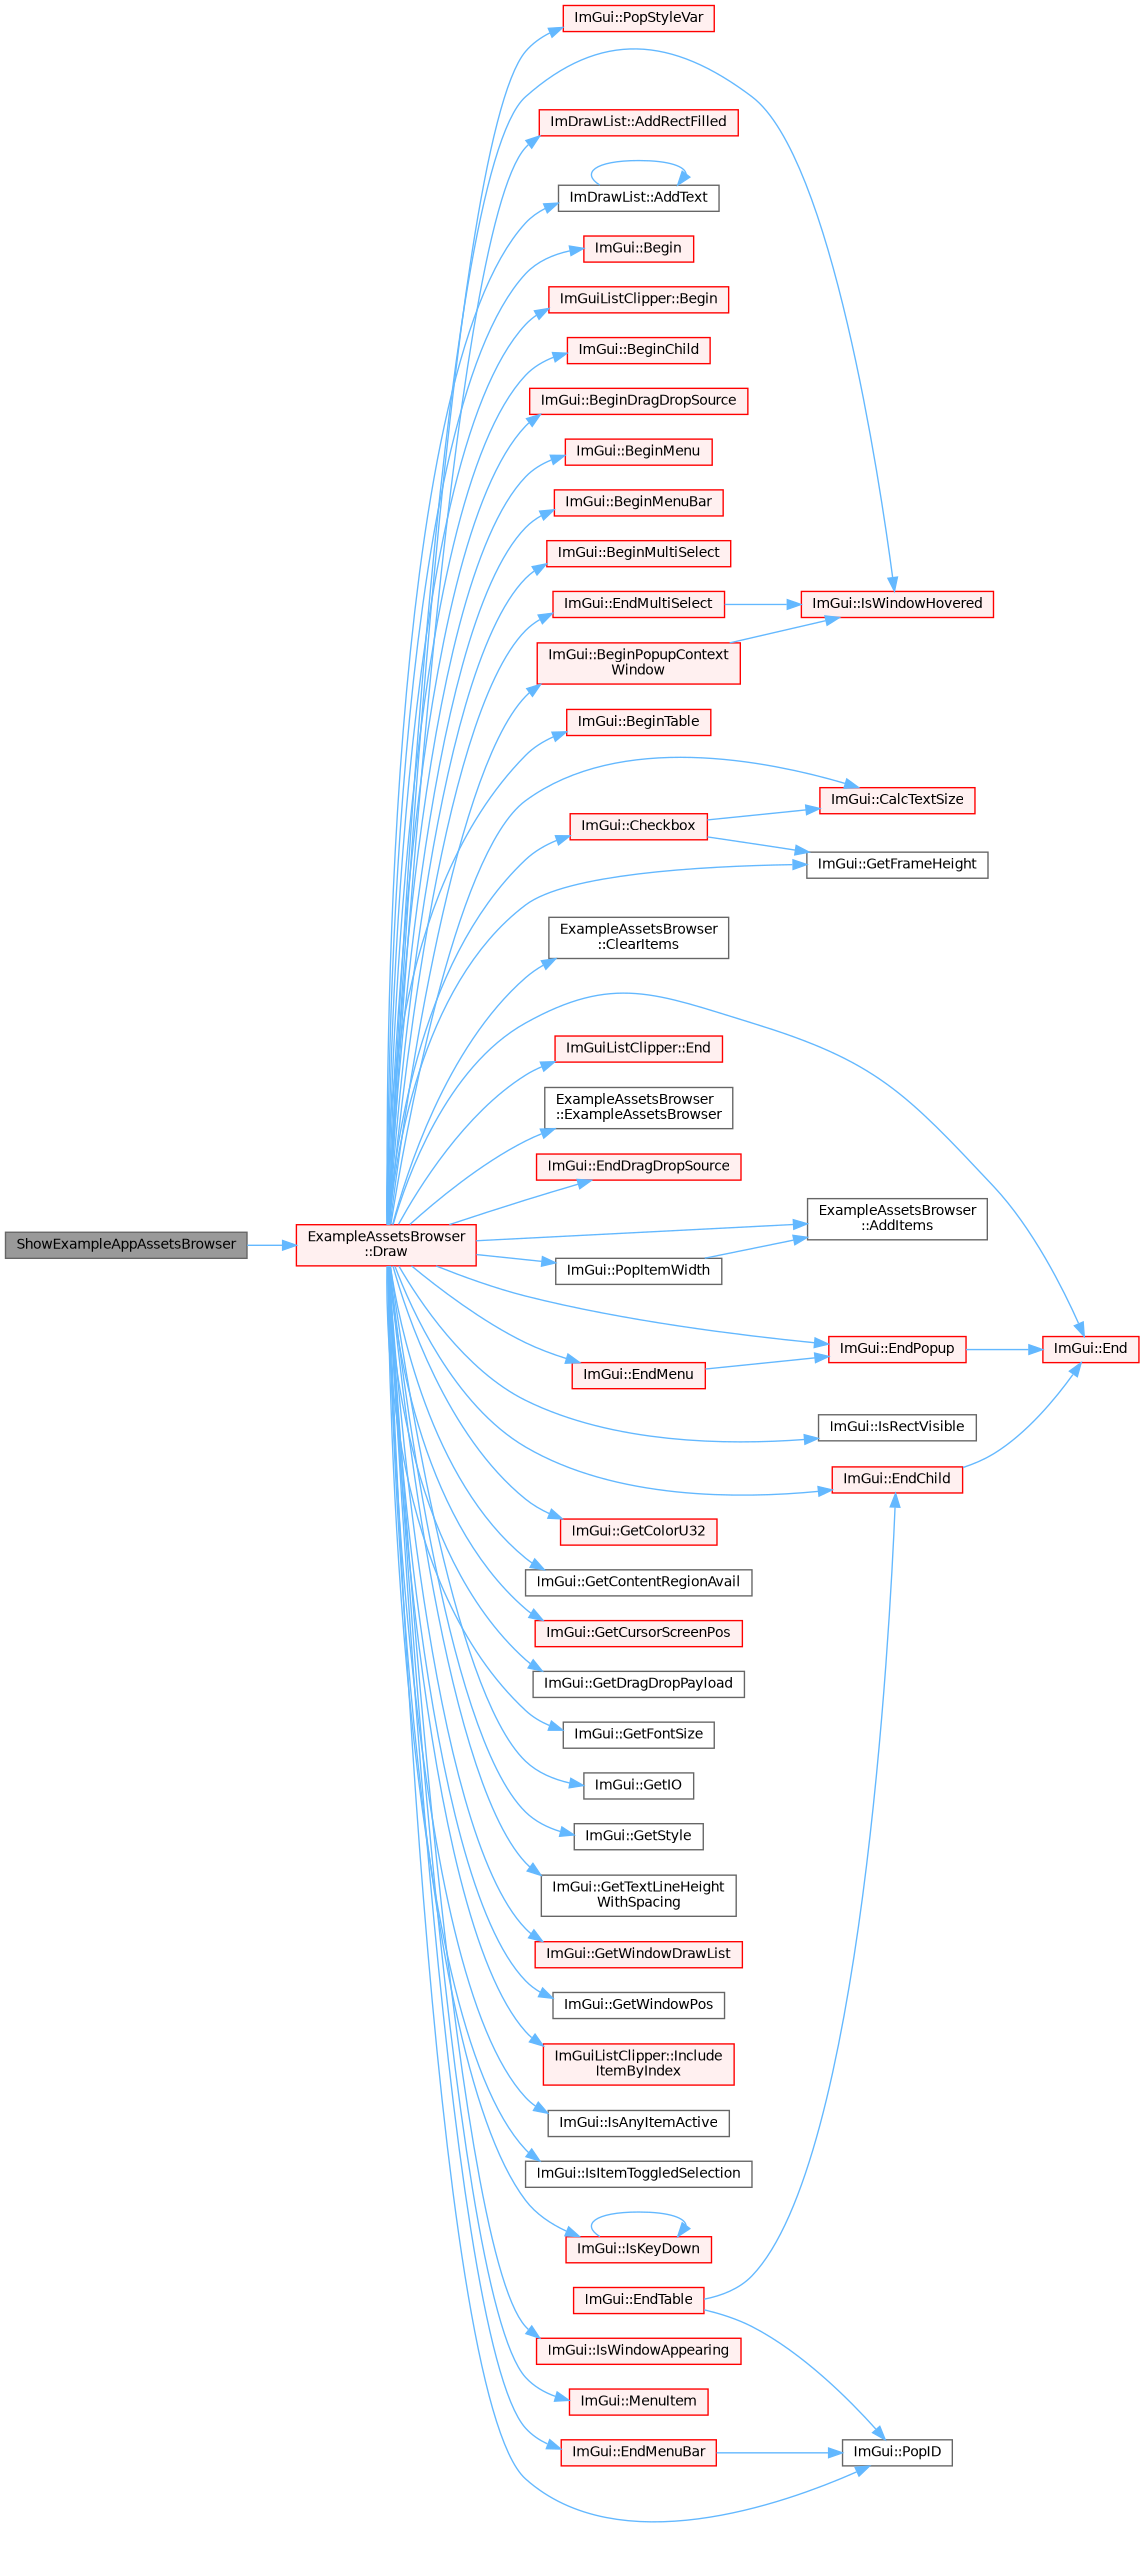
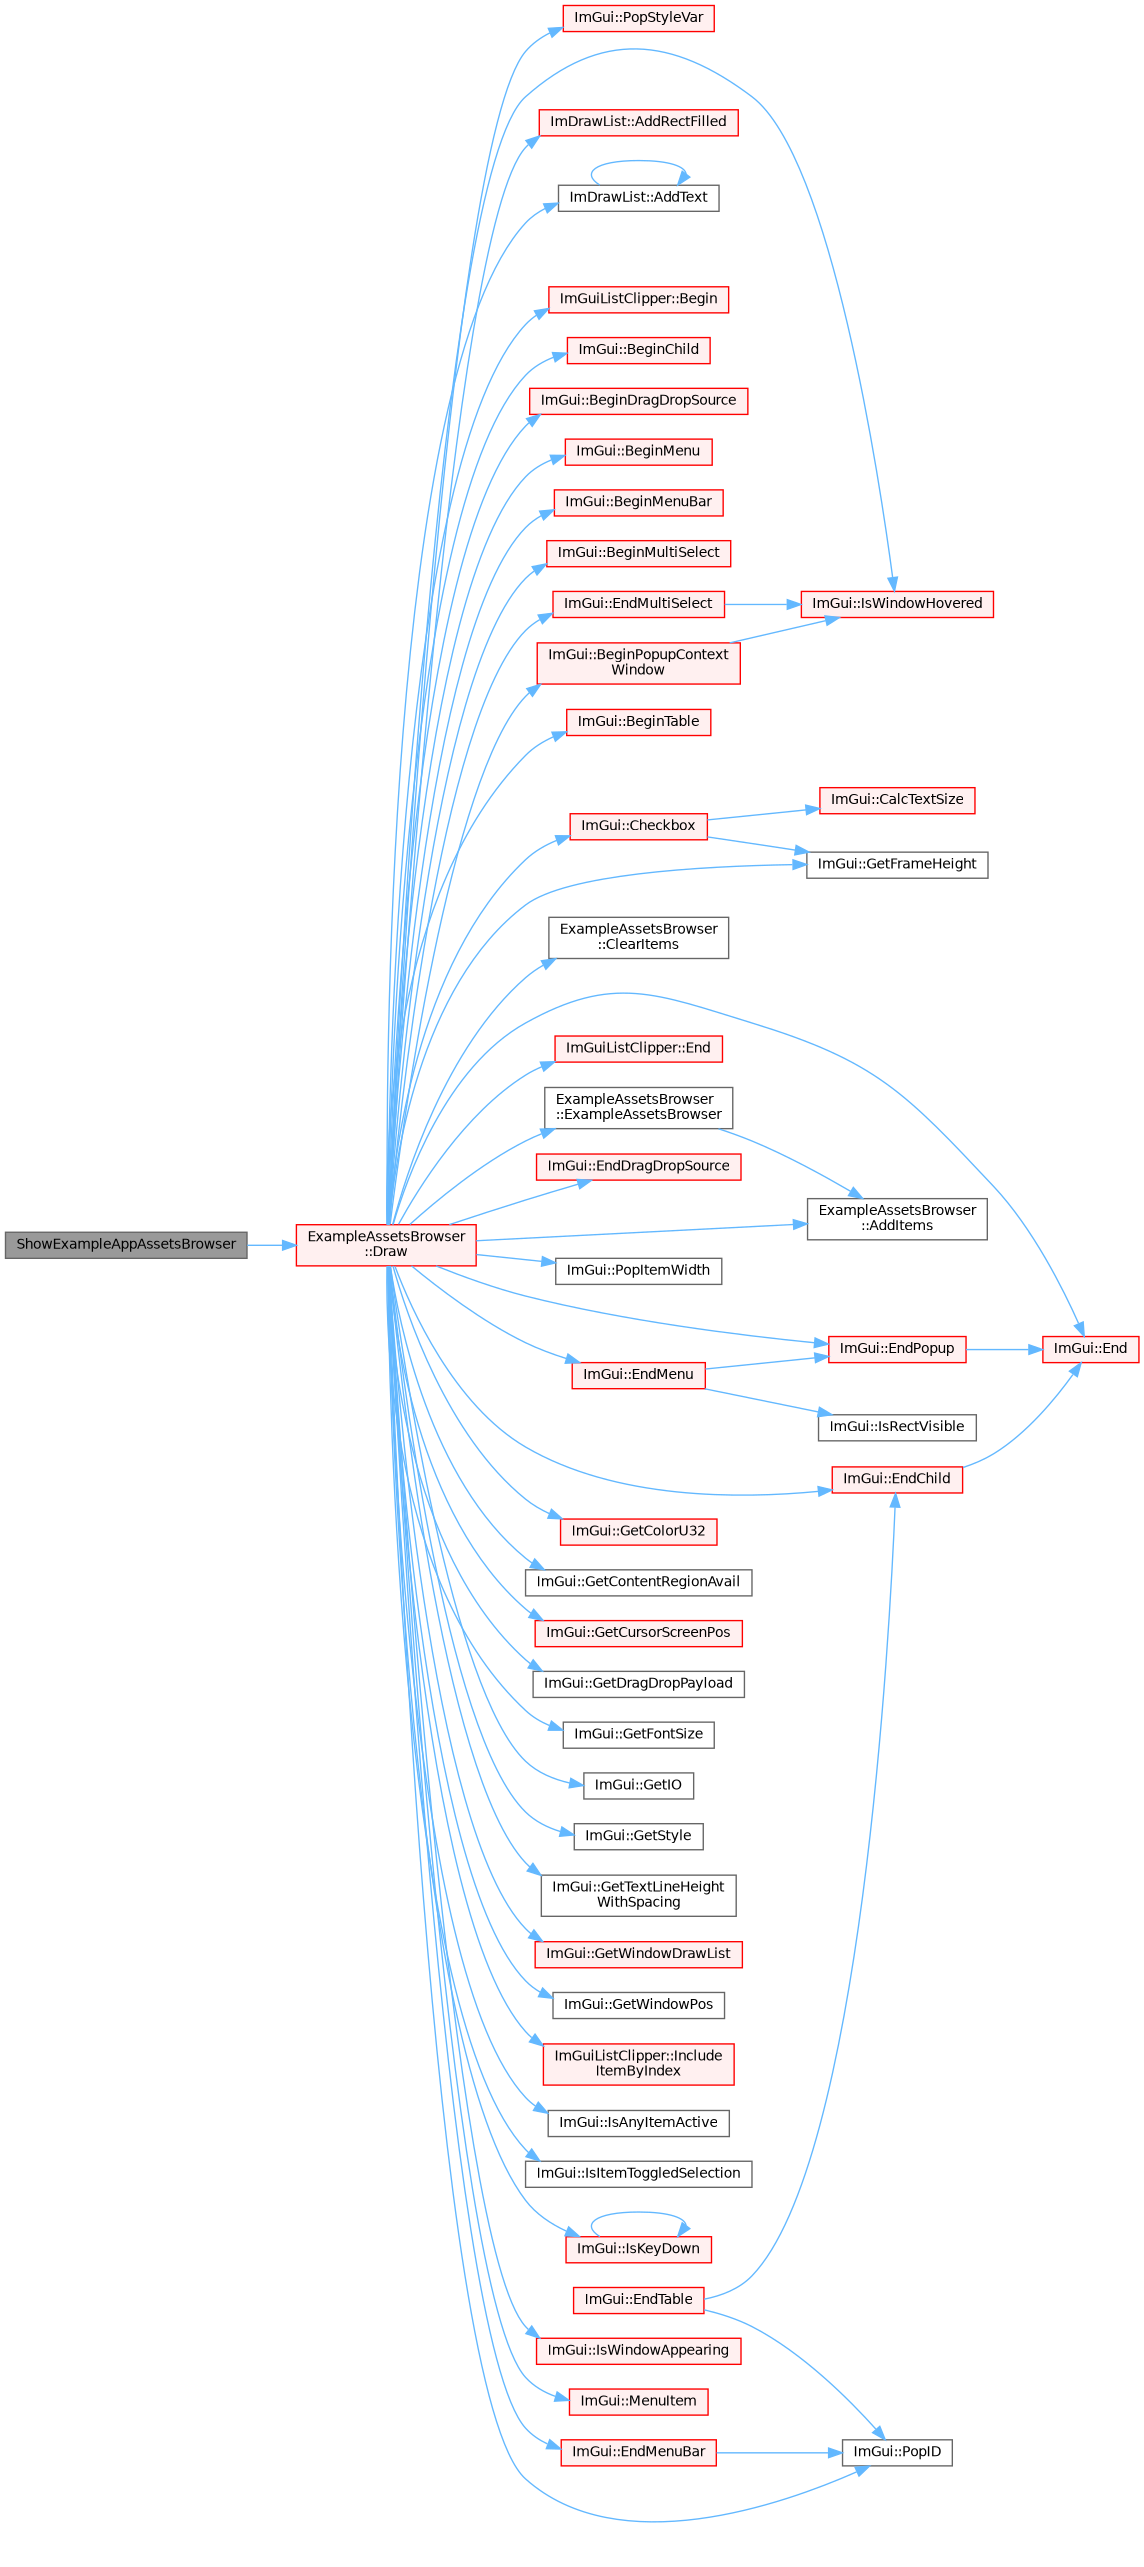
node "ImGui::Begin": removed
edge "ExampleAssetsBrowser ::Draw" -> "ImGui::CalcTextSize": removed
edge "ImGui::PopItemWidth" -> "ExampleAssetsBrowser ::AddItems": now "ExampleAssetsBrowser ::ExampleAssetsBrowser" -> "ExampleAssetsBrowser ::AddItems"
edge "ExampleAssetsBrowser ::Draw" -> "ImGui::IsRectVisible": now "ImGui::EndMenu" -> "ImGui::IsRectVisible"
